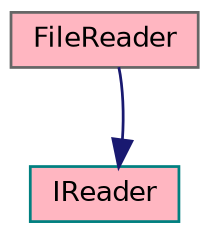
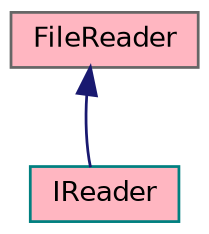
edge "FileReader" -> "IReader": reversed
